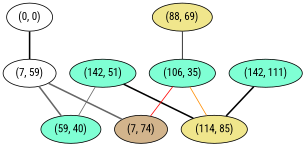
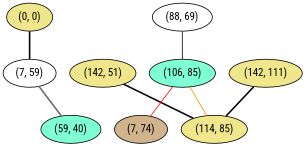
node "(0, 0)": fillcolor white -> khaki
node "(88, 69)": fillcolor khaki -> white
node "(142, 51)": fillcolor aquamarine -> khaki
node "(106, 35)": label "(106, 35)" -> "(106, 85)"
node "(142, 111)": fillcolor aquamarine -> khaki
edge "(142, 51)" -- "(59, 40)": removed
edge "(7, 59)" -- "(7, 74)": removed
